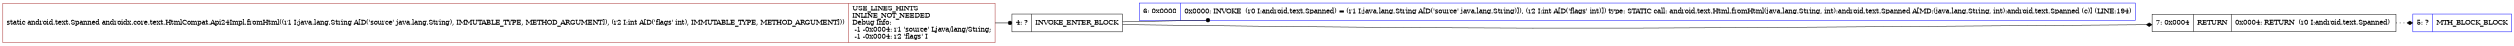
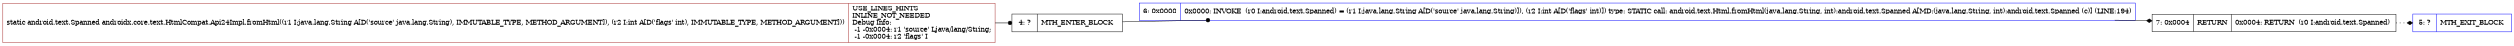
node "4: ?": text "INVOKE_ENTER_BLOCK" -> "MTH_ENTER_BLOCK"
node "5: ?": text "MTH_BLOCK_BLOCK" -> "MTH_EXIT_BLOCK"
edge "4: ?" -> "7: 0x0004": now "6: 0x0000" -> "7: 0x0004"
